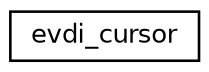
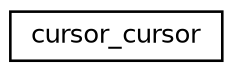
node "evdi_cursor": label "evdi_cursor" -> "cursor_cursor"
